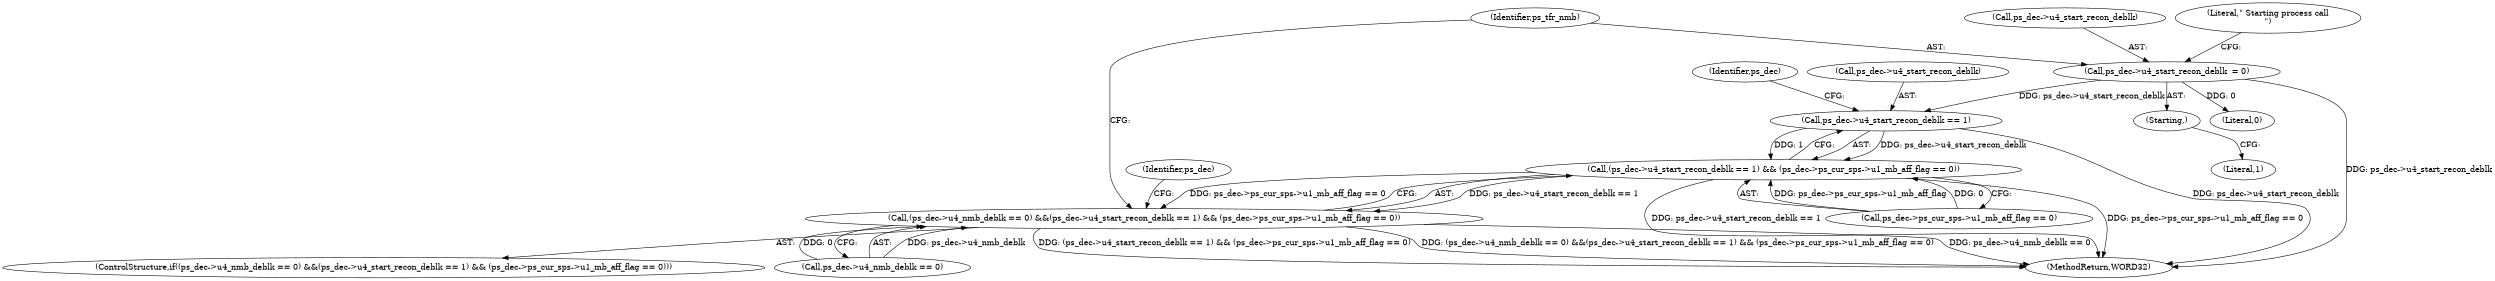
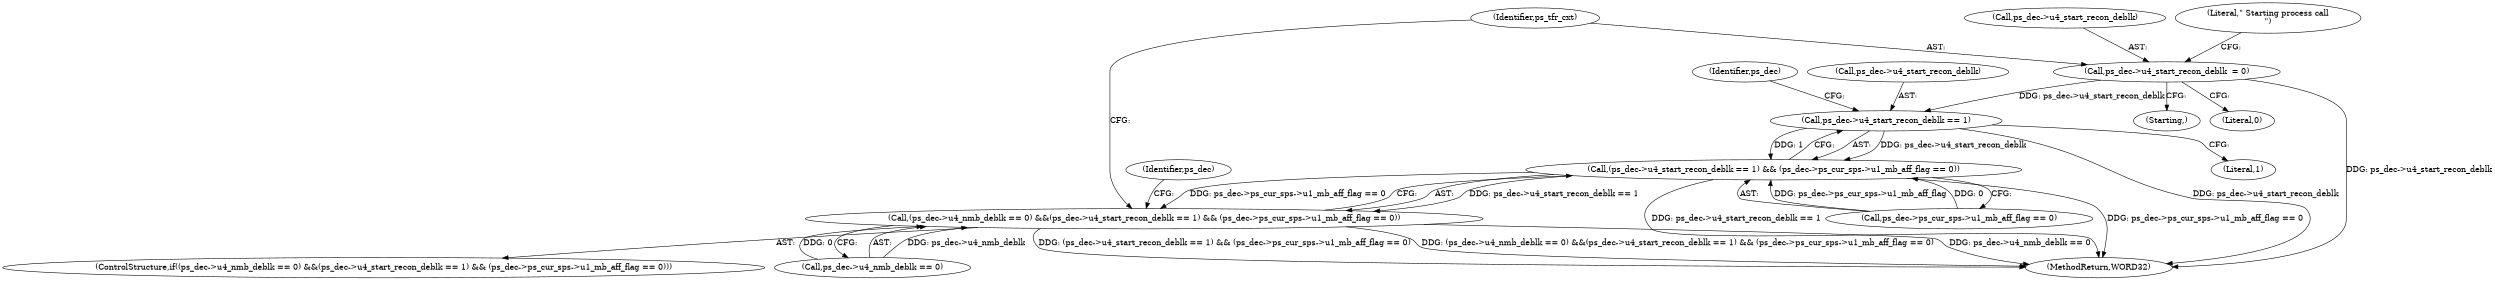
node "(Identifier,ps_tfr_nmb)": label "(Identifier,ps_tfr_nmb)" -> "(Identifier,ps_tfr_cxt)"
edge "(Call,ps_dec->u4_start_recon_deblk  = 0)" -> "(Starting,)": label "AST: " -> "CFG: "
edge "(Call,ps_dec->u4_start_recon_deblk  = 0)" -> "(Literal,0)": label "DDG: 0" -> "CFG: "
edge "(Starting,)" -> "(Literal,1)": now "(Call,ps_dec->u4_start_recon_deblk == 1)" -> "(Literal,1)"
